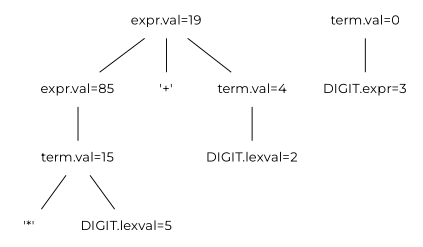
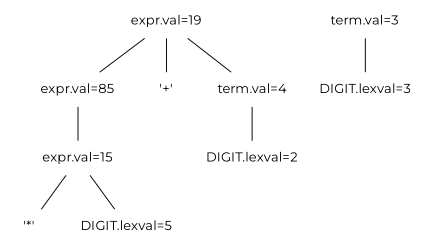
node "term.val=0": label "term.val=0" -> "term.val=3"
node "DIGIT.expr=3": label "DIGIT.expr=3" -> "DIGIT.lexval=3"
node "term.val=15": label "term.val=15" -> "expr.val=15"
